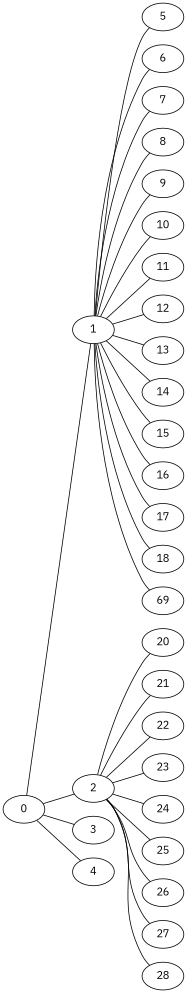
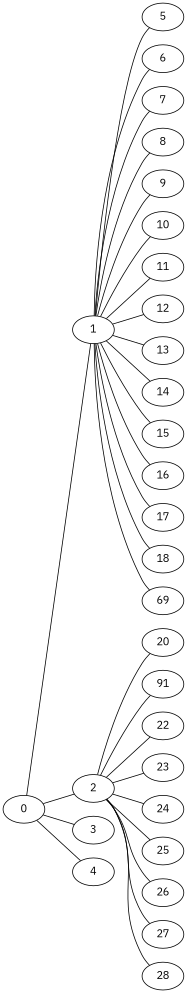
node "21": label "21" -> "91"
